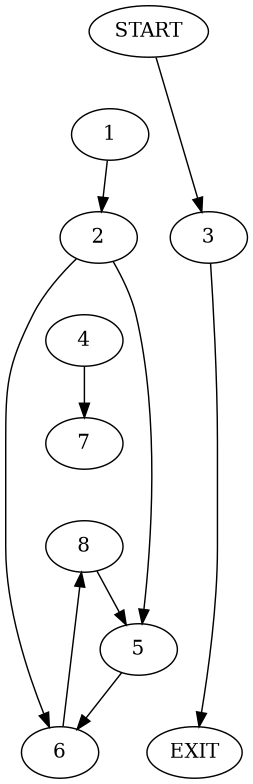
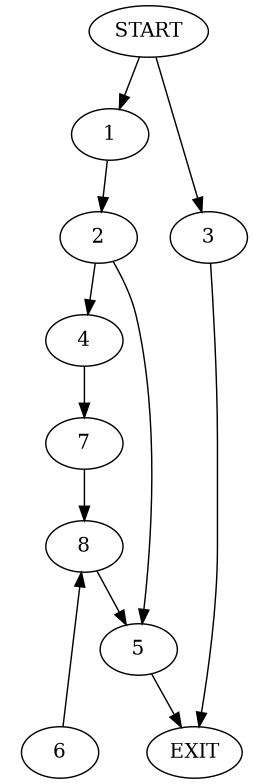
edge "START" -> "1": added
edge "2" -> "6": now "2" -> "4"
edge "7" -> "8": added
edge "5" -> "6": now "5" -> "EXIT"
